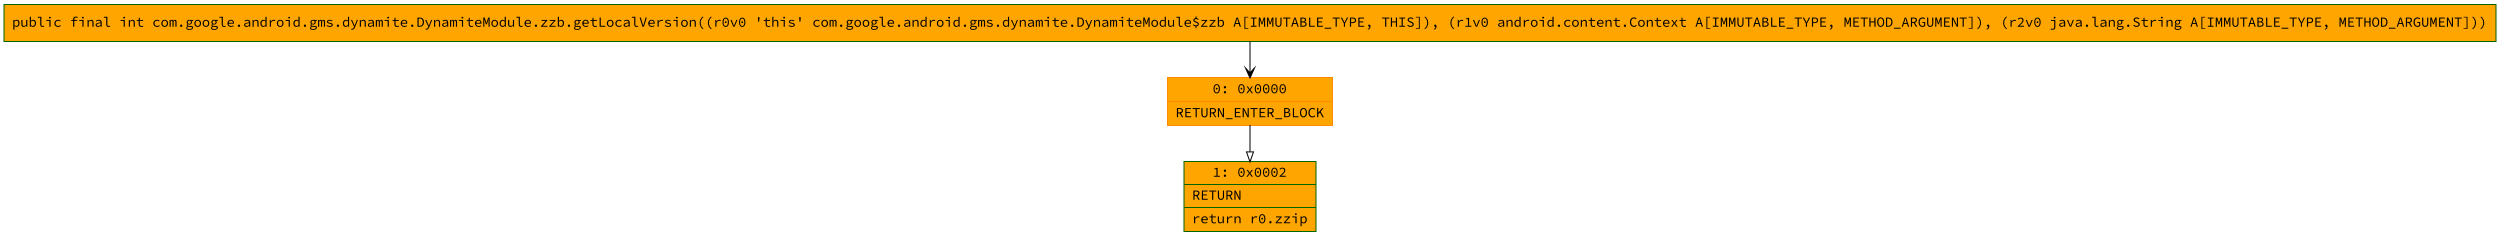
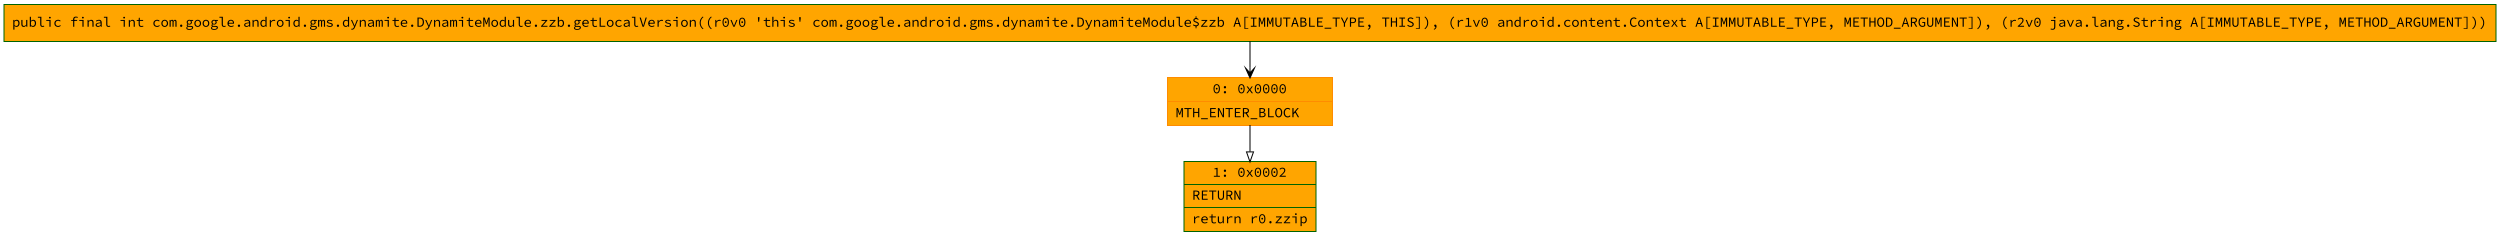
node "0: 0x0000": text "RETURN_ENTER_BLOCK" -> "MTH_ENTER_BLOCK"
